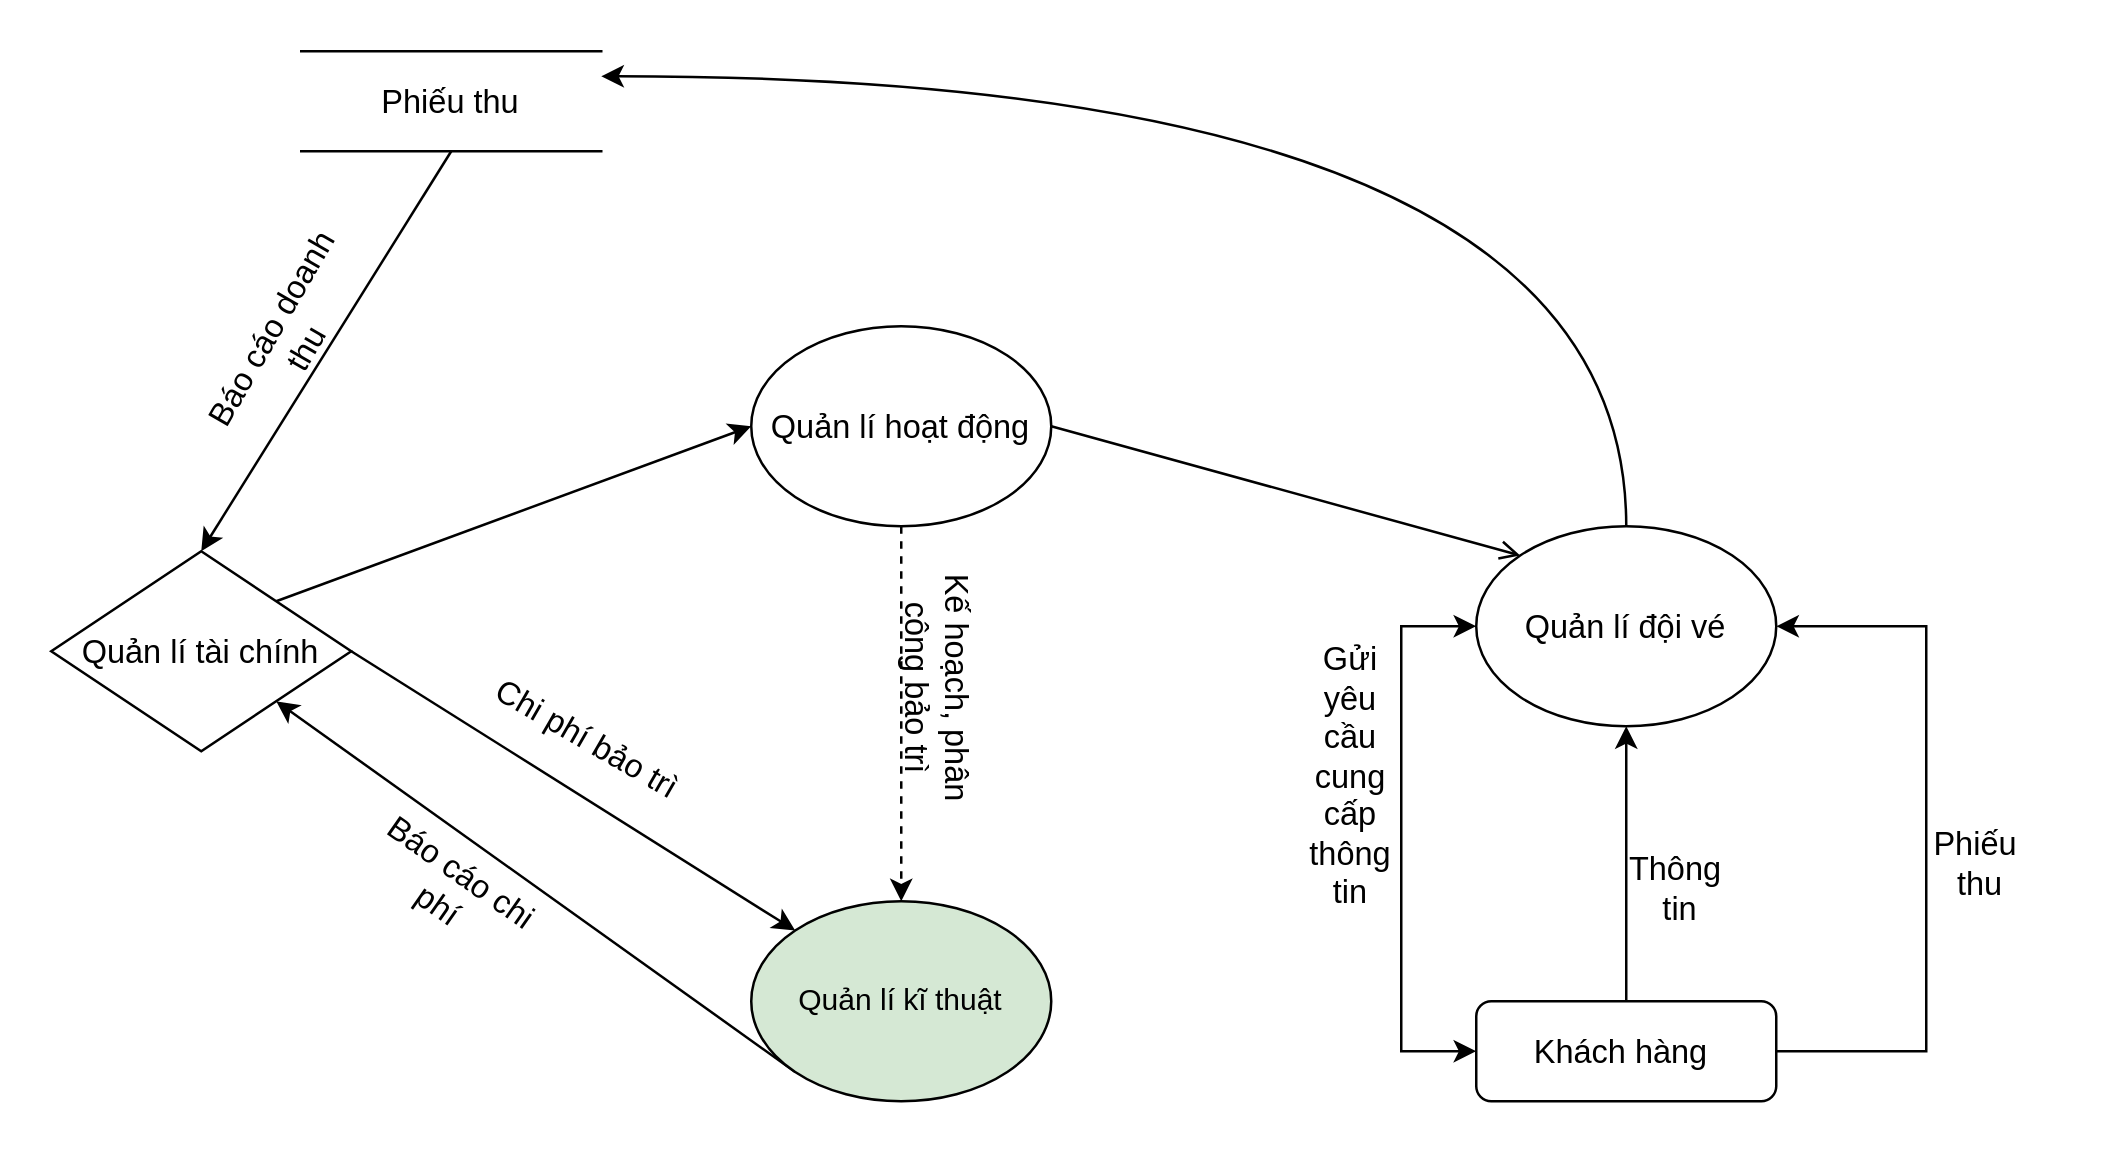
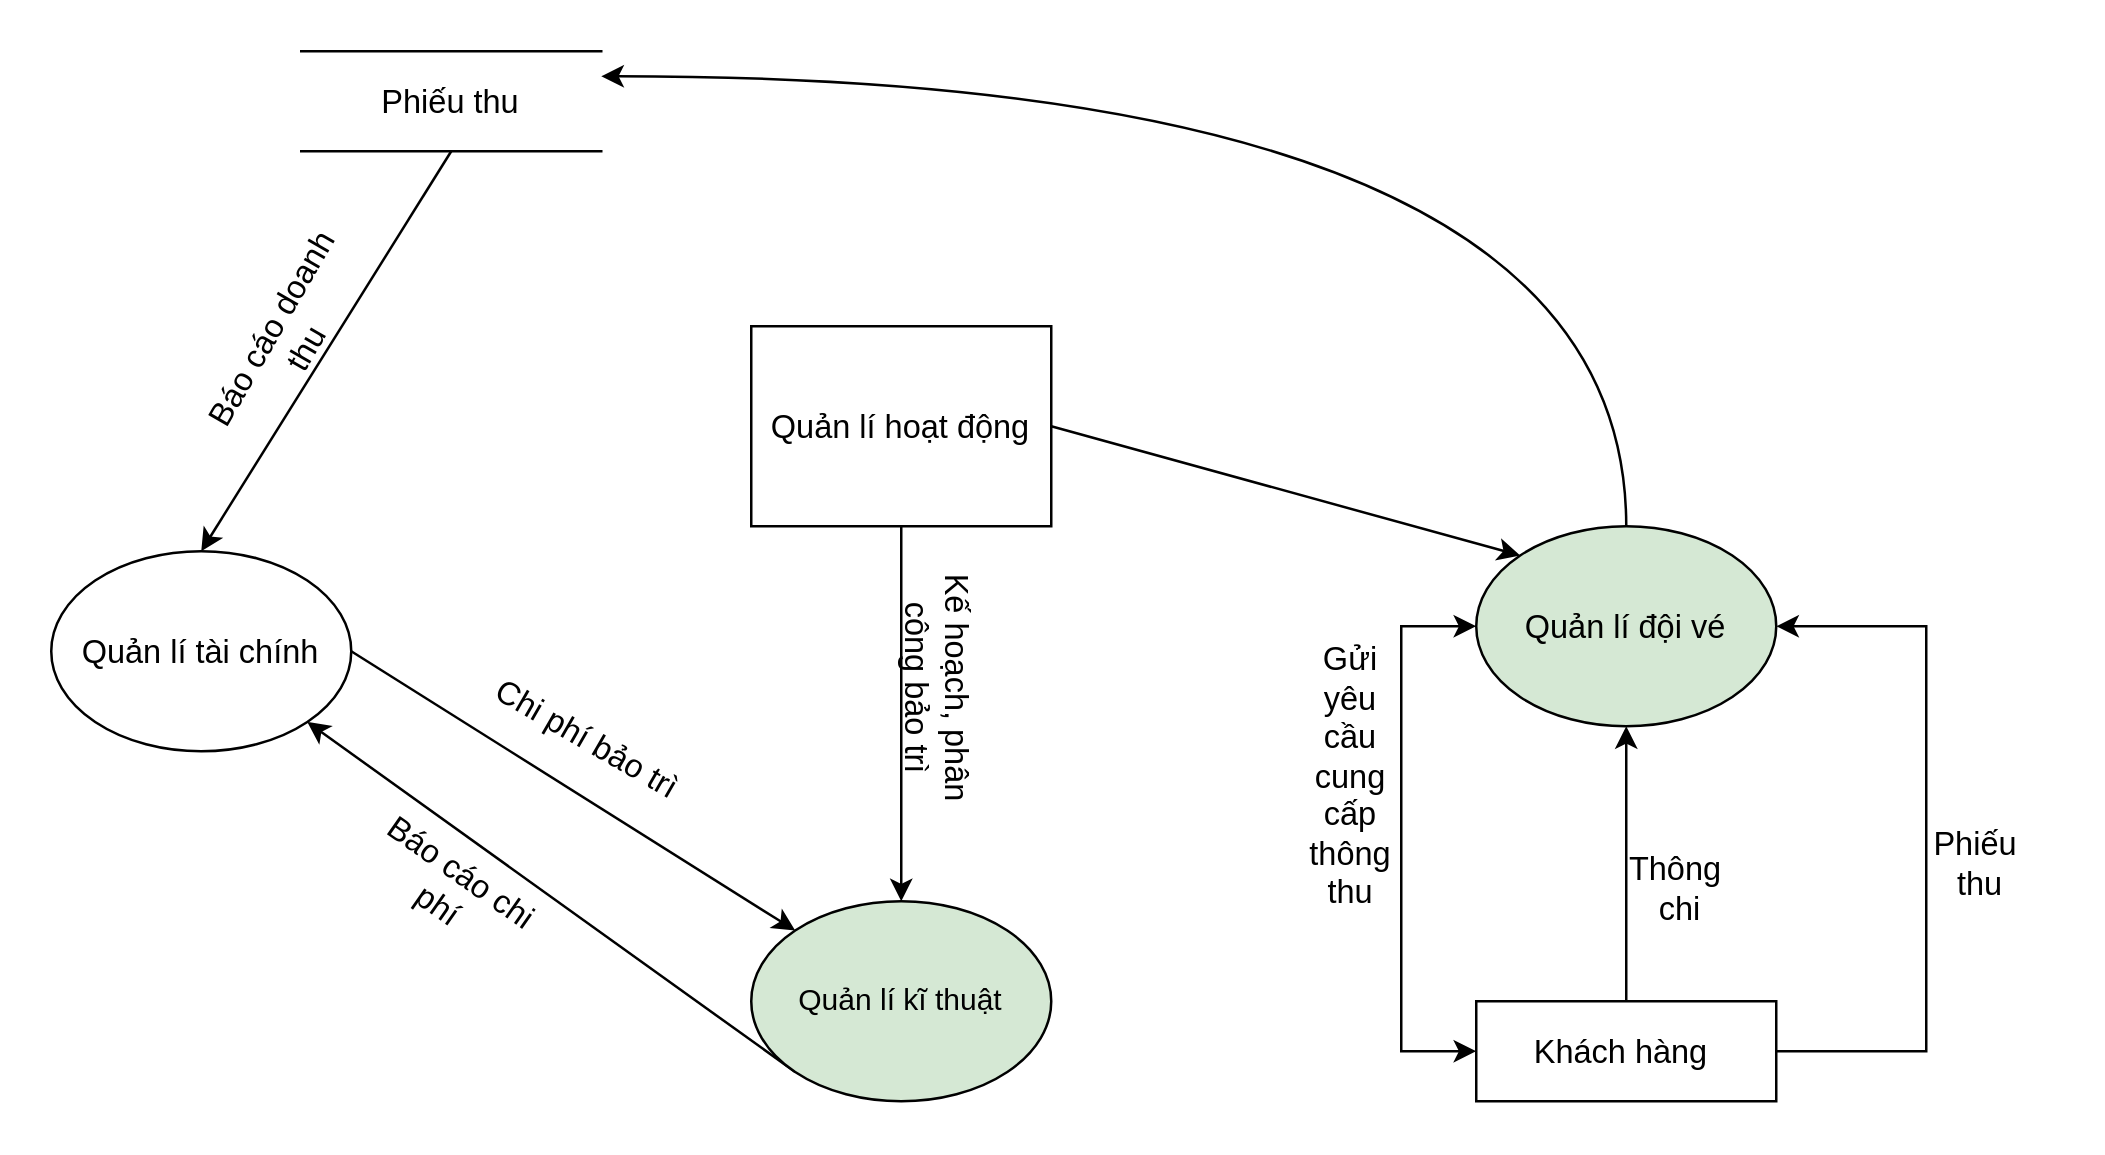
node "Quản lí hoạt động": shape ellipse -> rectangle
edge "Quản lí tài chính" -> "Quản lí hoạt động": removed
edge "Quản lí hoạt động" -> "Quản lí đội vé": arrowhead open -> classic
node "Quản lí đội vé": fillcolor #ffffff -> #d5e8d4
node "Quản lí tài chính": shape diamond -> ellipse
edge "Quản lí hoạt động" -> "Quản lí kĩ thuật": style dashed -> solid
node "Gửi yêu cầu cung cấp thông tin": label "Gửi yêu cầu cung cấp thông tin" -> "Gửi yêu cầu cung cấp thông thu"
node "Thông tin": label "Thông tin" -> "Thông chi"
node "Khách hàng": shape rounded rectangle -> rectangle
